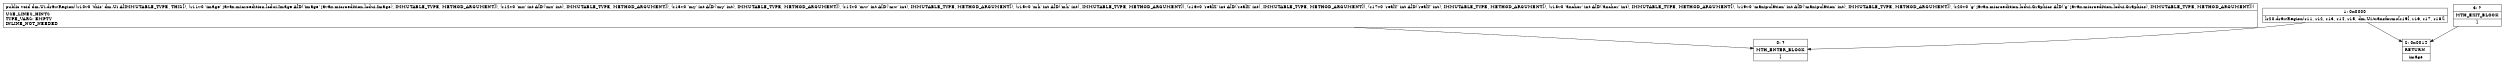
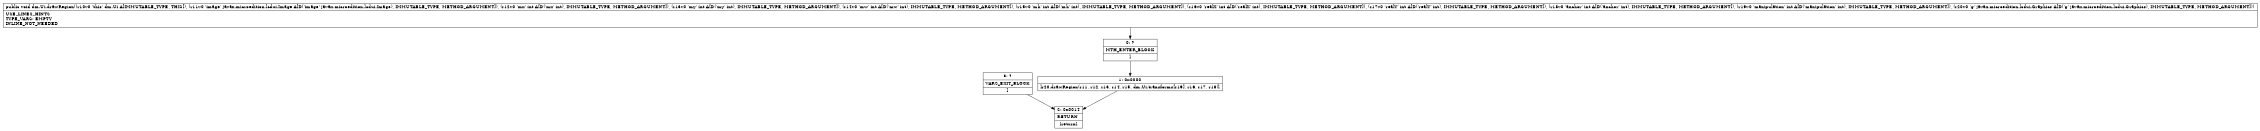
node "3: ?": text "MTH_EXIT_BLOCK" -> "VARS_EXIT_BLOCK"
edge "1: 0x0000" -> "0: ?": reversed
node "2: 0x0014": text "image" -> "lreturnl"
